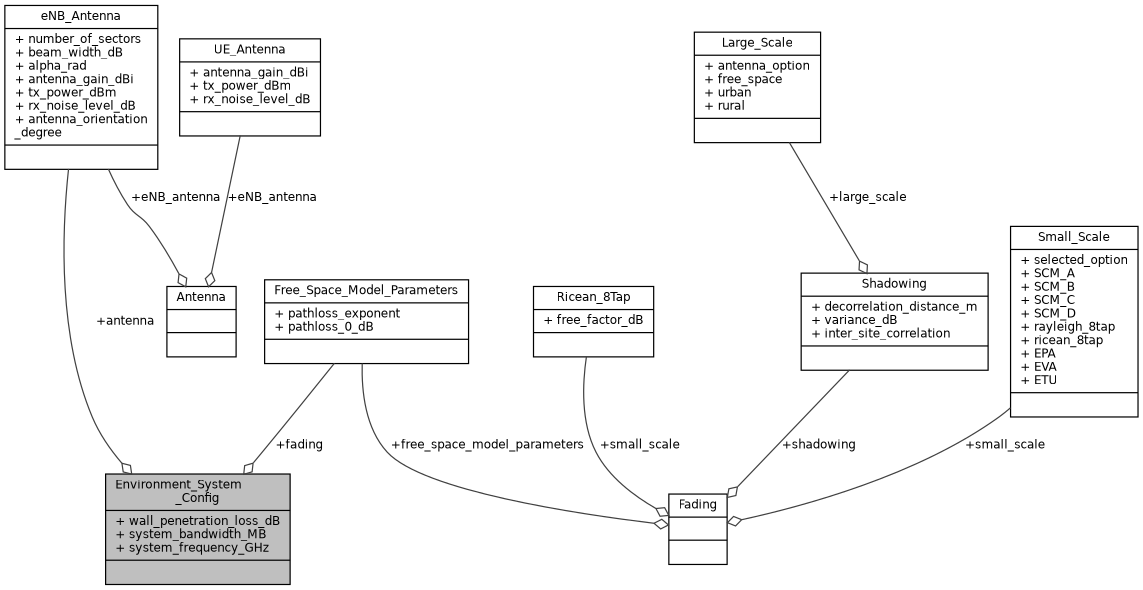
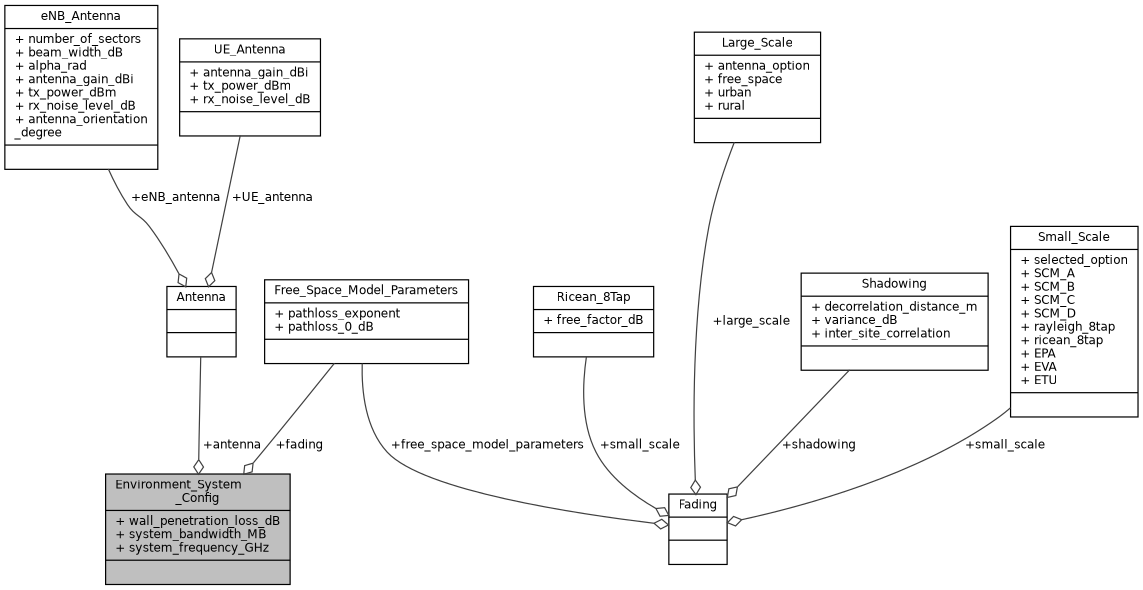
edge "UE_Antenna" -> "Antenna": label " +eNB_antenna" -> " +UE_antenna"
edge "Large_Scale" -> "Shadowing": now "Large_Scale" -> "Fading"
edge "eNB_Antenna" -> "Environment_System": now "Antenna" -> "Environment_System"
